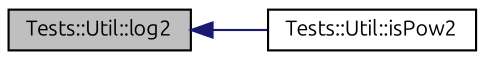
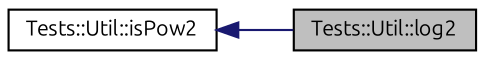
edge "Tests::Util::isPow2" -> "Tests::Util::log2": reversed
